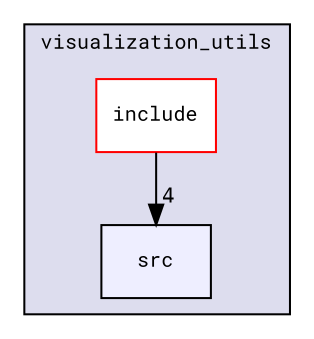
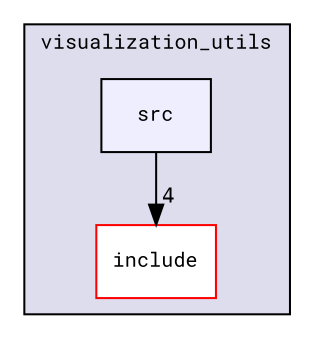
edge "include" -> "src": reversed
